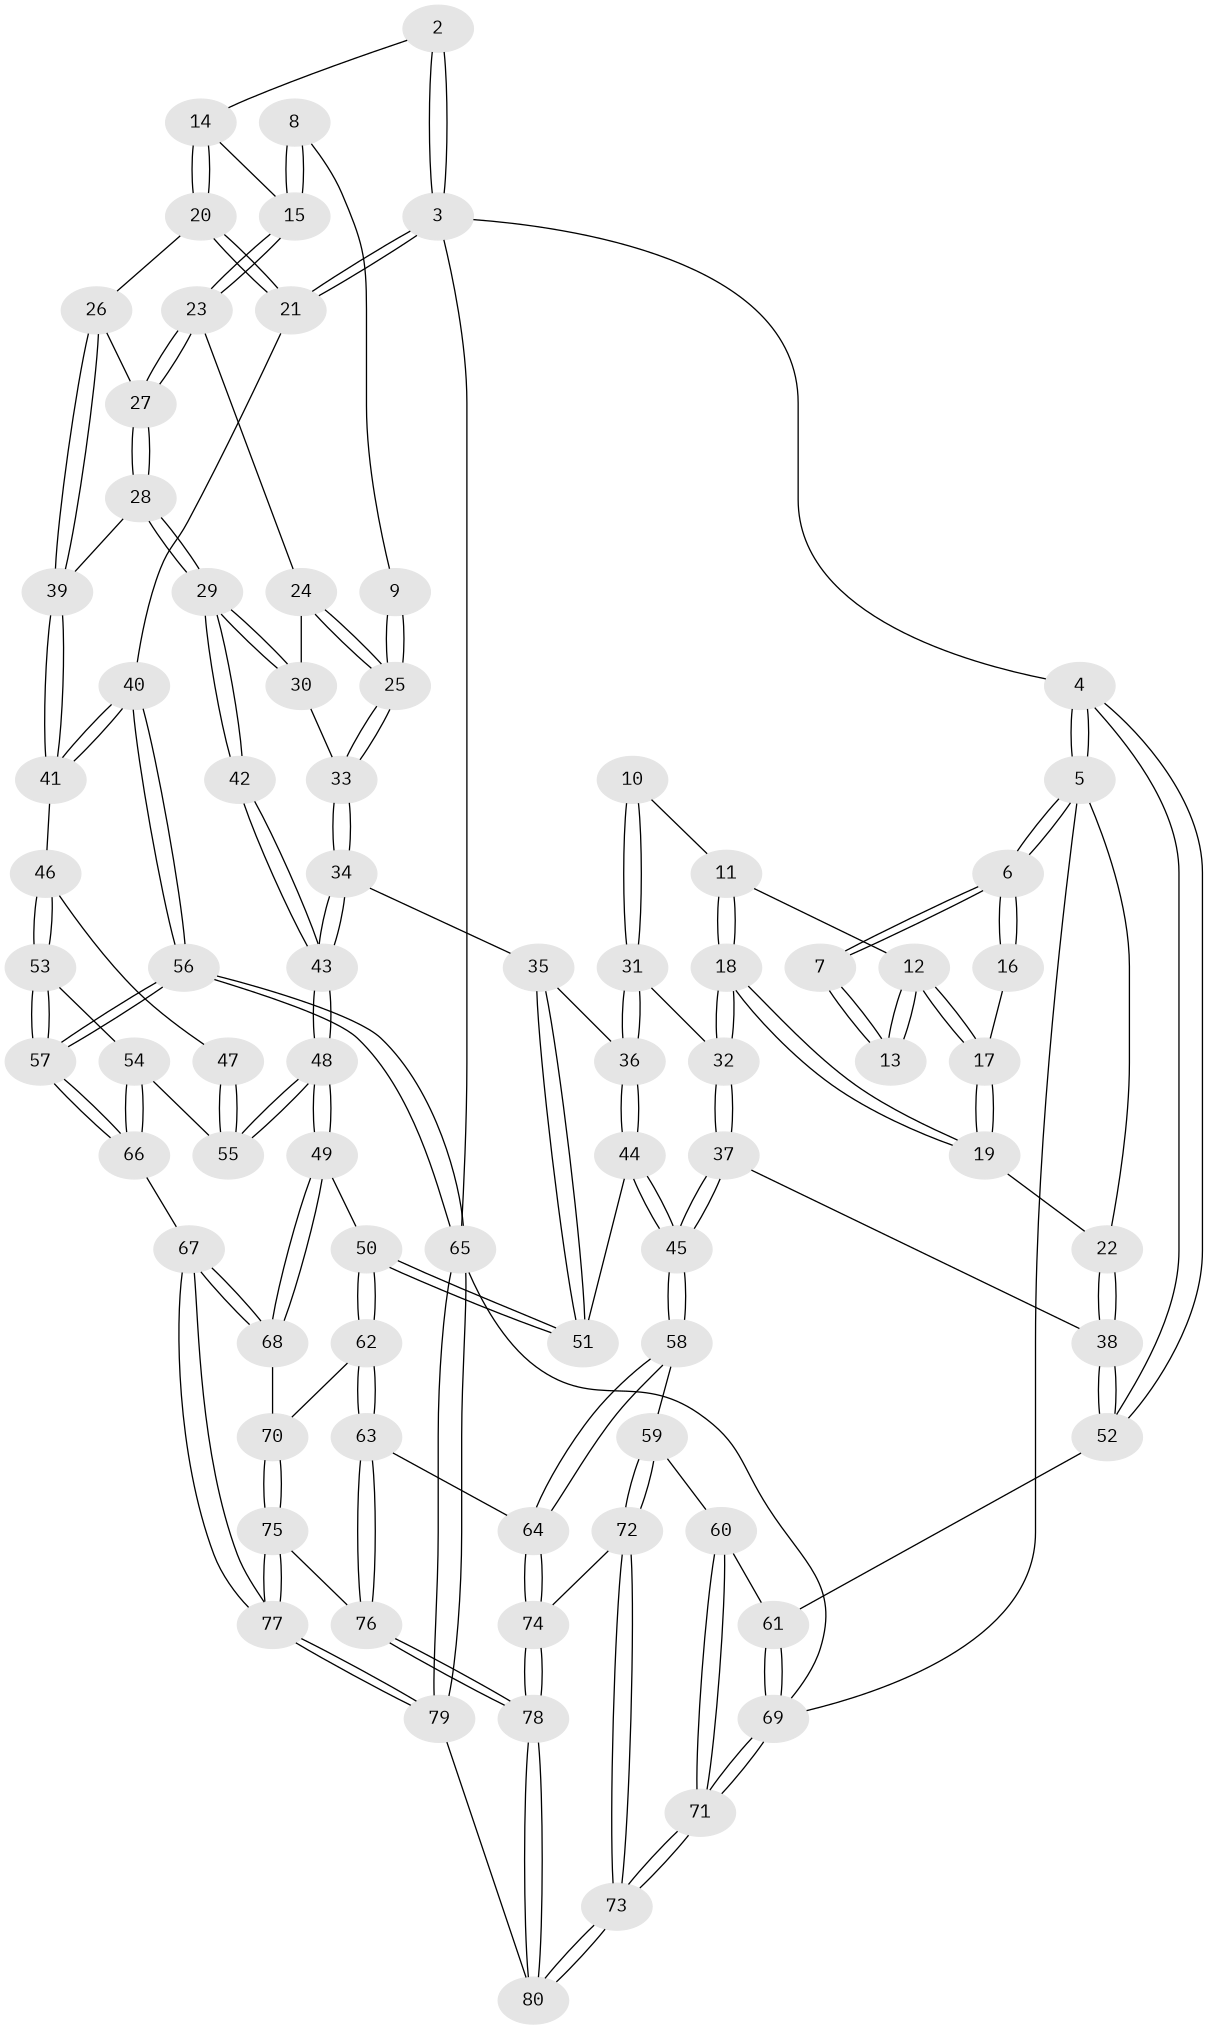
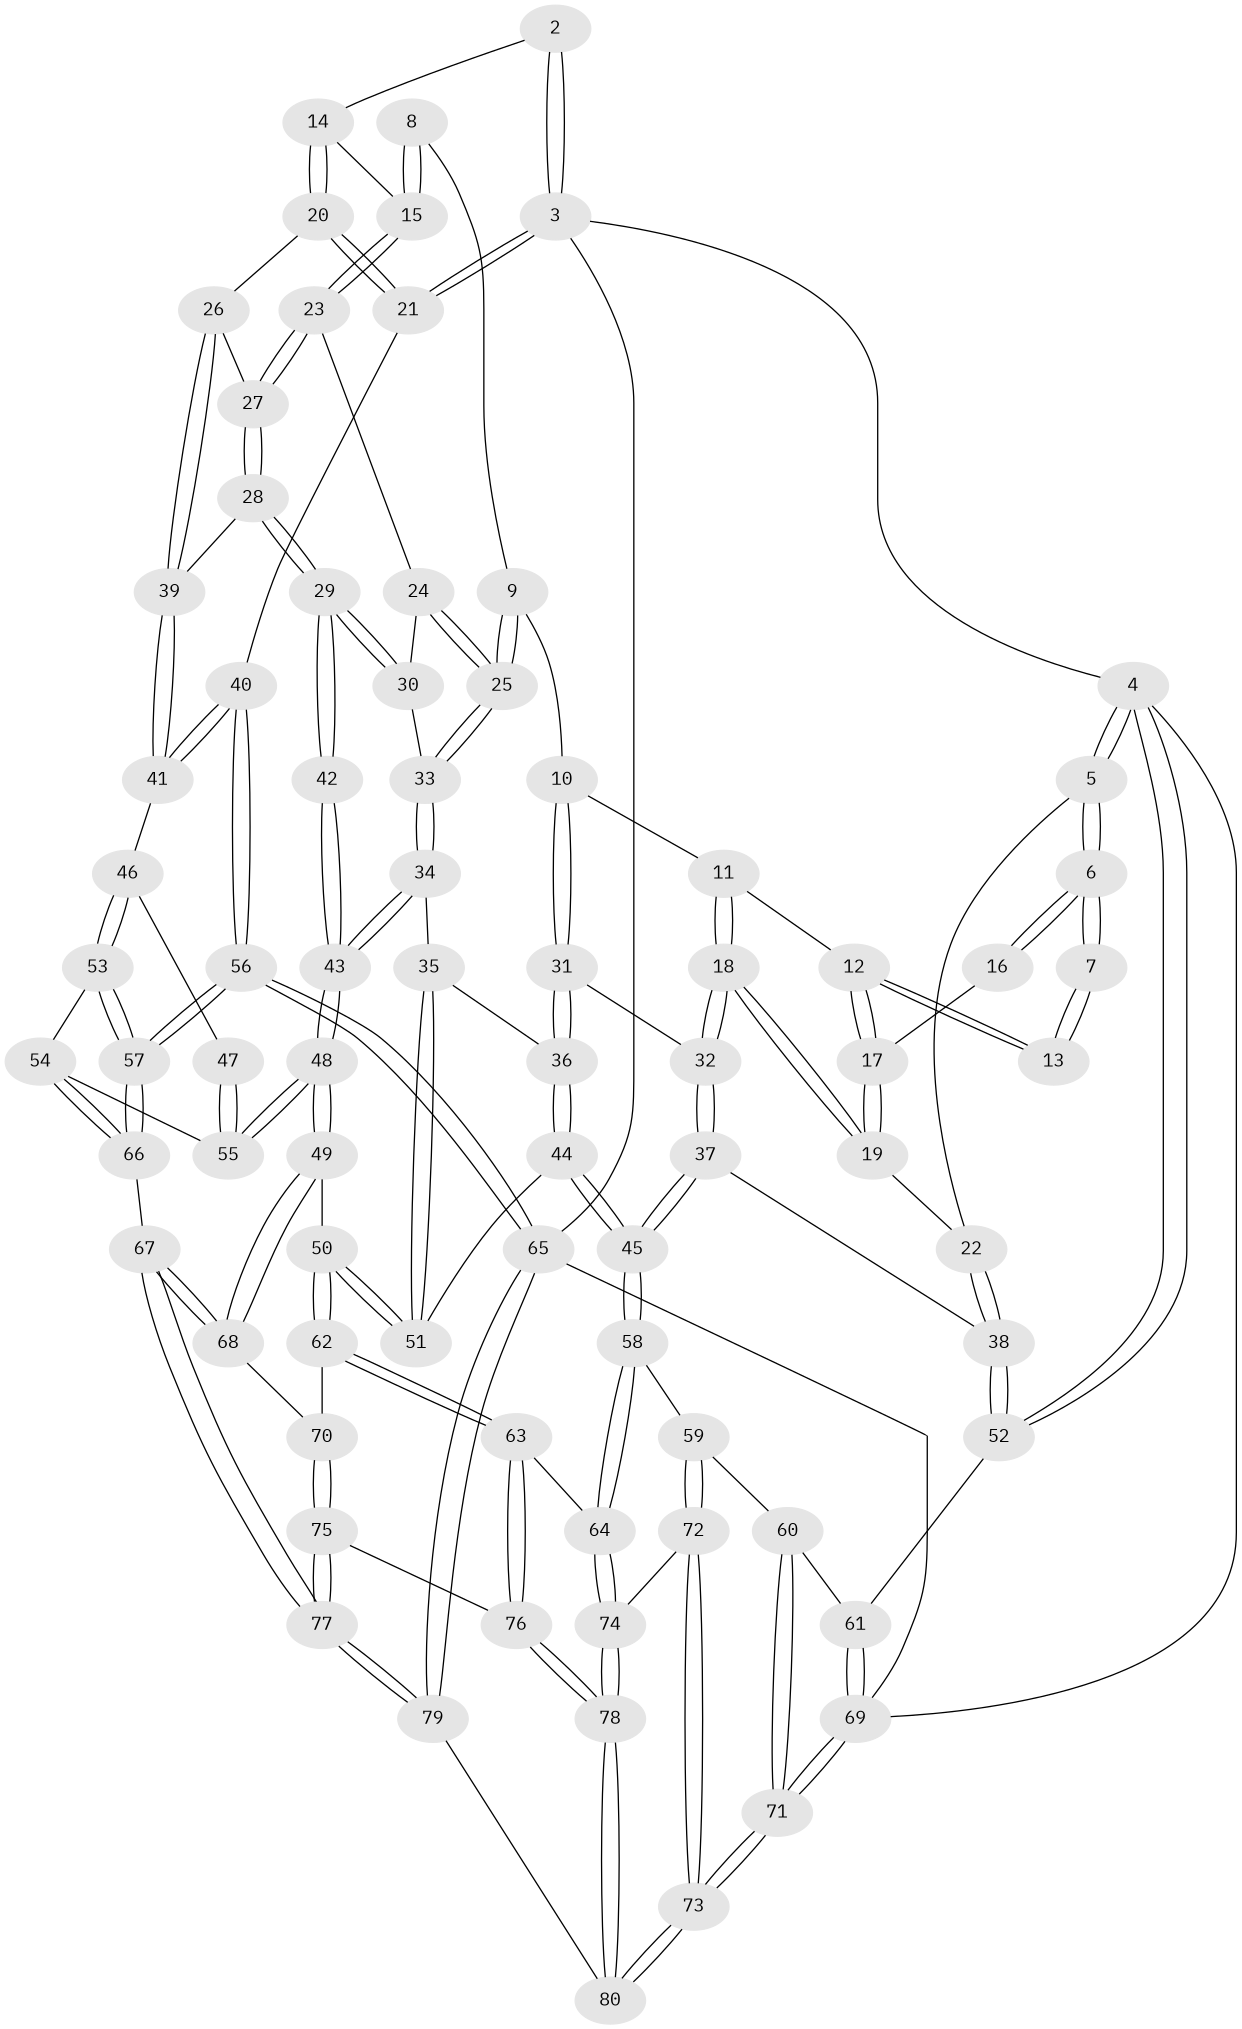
edge "9" -- "10": added
edge "5" -- "69": now "4" -- "69"
